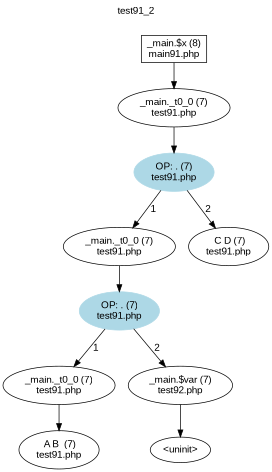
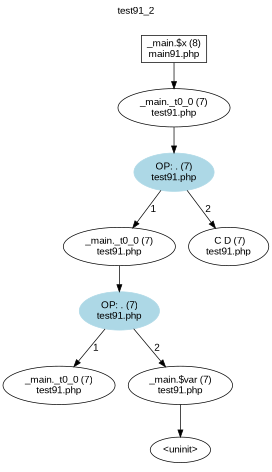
node "_main.$var (7) test92.php": label "_main.$var (7) test92.php" -> "_main.$var (7) test91.php"
node "A B  (7) test91.php": removed
